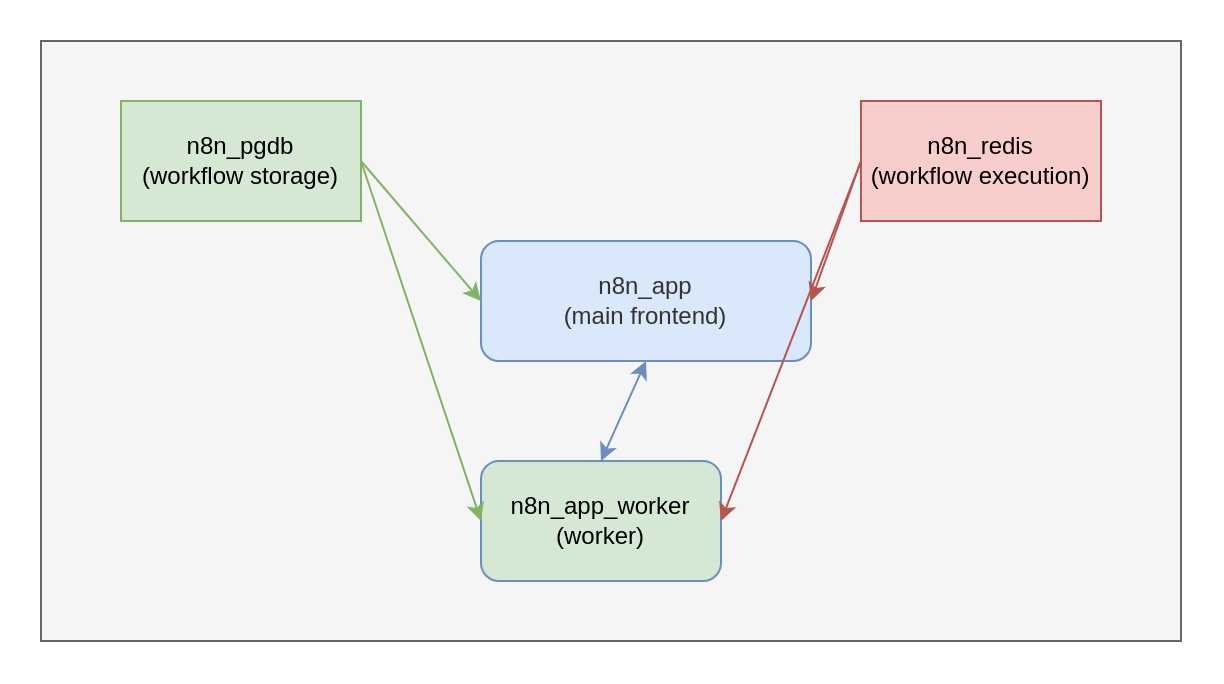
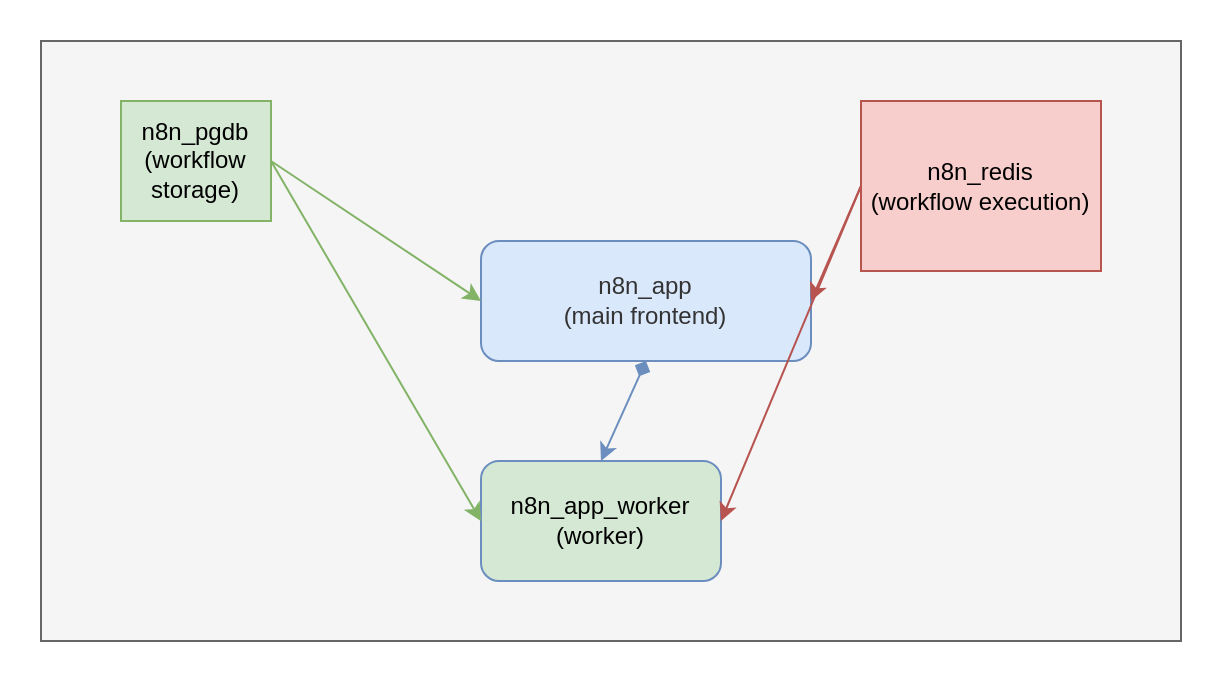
node "n8n_pgdb (workflow storage)": size 240x120 -> 150x120
node "n8n_redis (workflow execution)": size 240x120 -> 240x170
edge "n8n_app (main frontend)" -- "n8n_app_worker (worker)": arrowhead classic -> diamond
